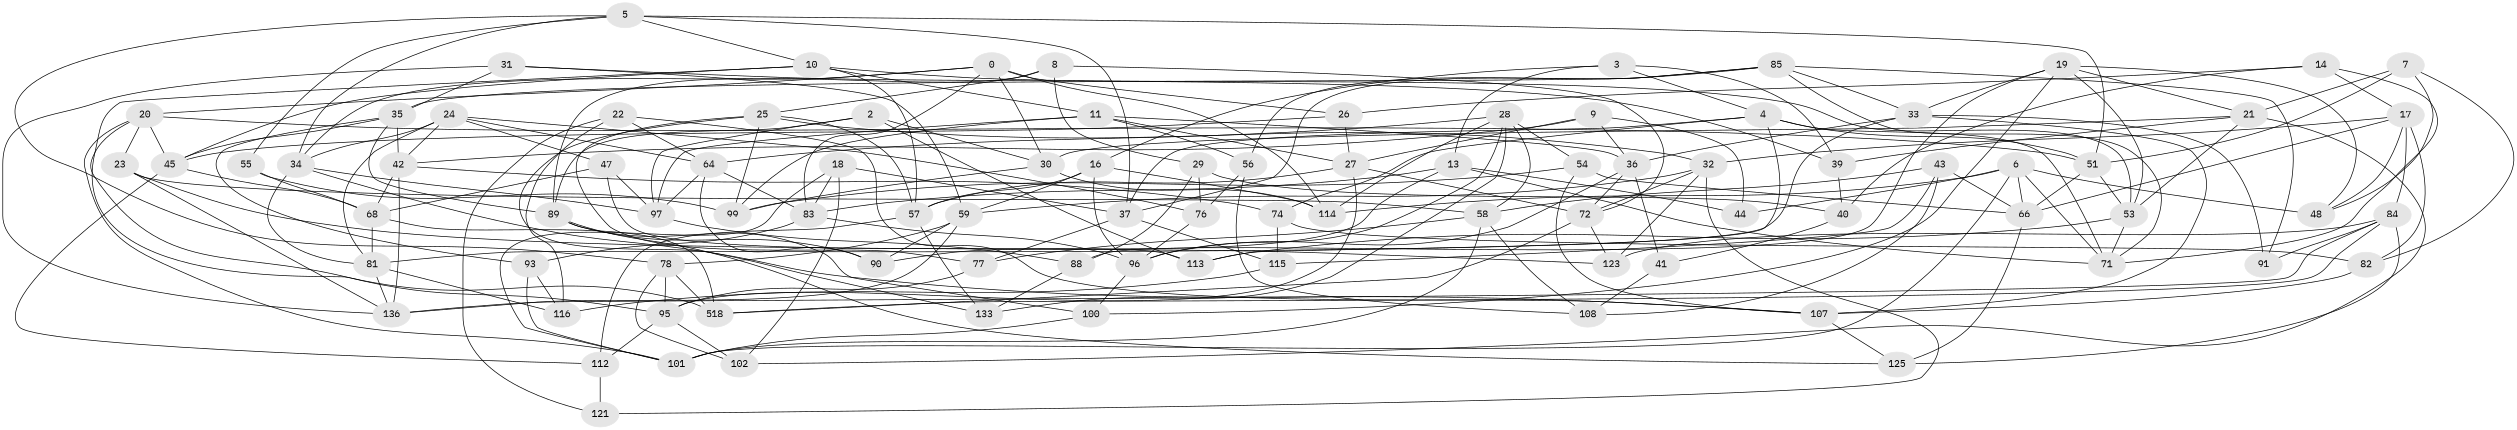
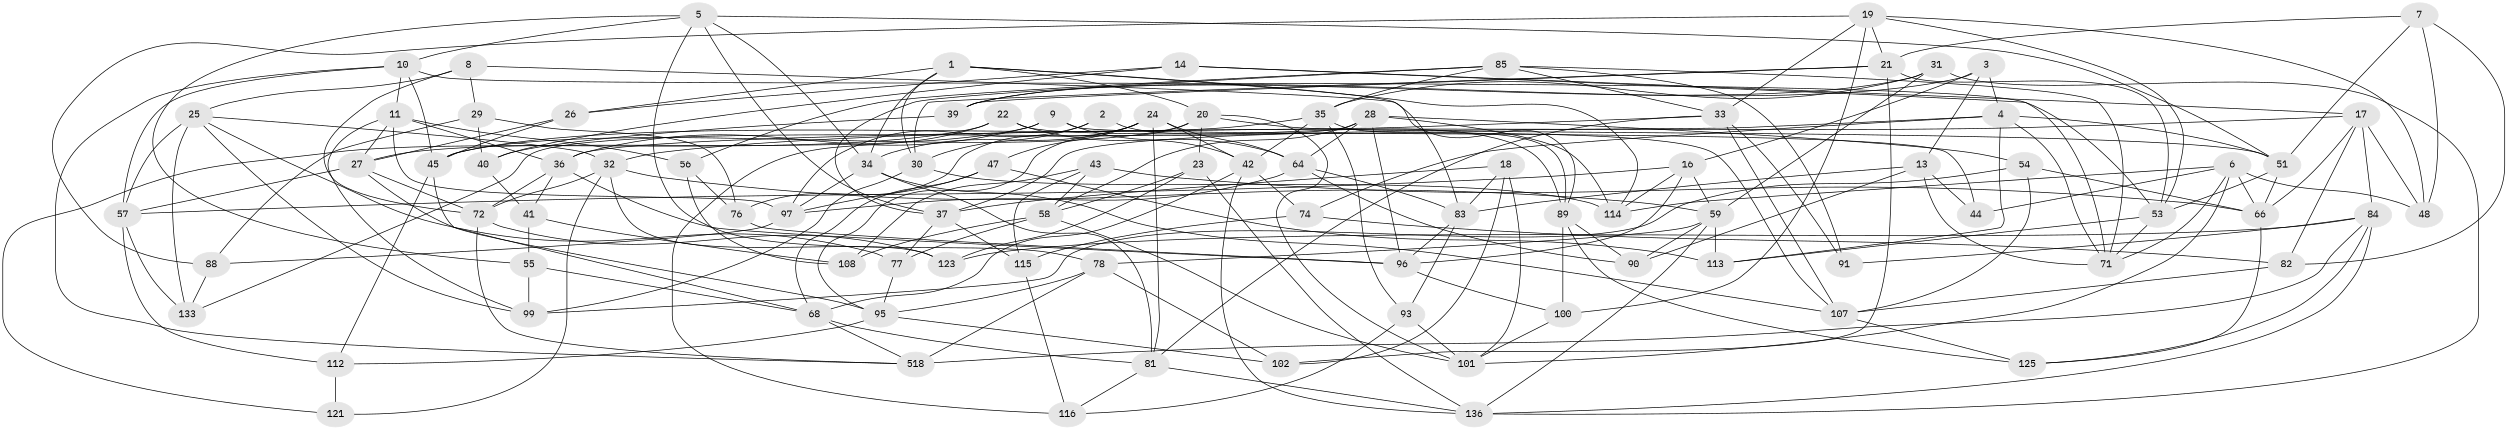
node "0": label "0" -> "1"
edge "2" -- "113": now "59" -- "113"
edge "41" -- "55": added
